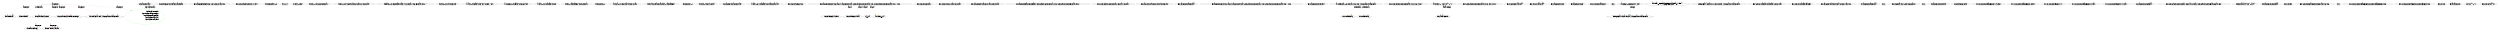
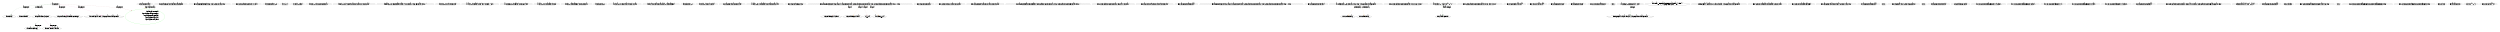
node "throw new ArgumentNullException(''url.Stream'');": label "throw new ArgumentNullException(''url.Stream'');" -> "throw new ArgumentNullException(''url.Scheme'');"
edge "Nancy.Request" -> "((IDisposable)this.Body).Dispose()": removed, label "Nancy.Request"
node "this.ParseFormData()": label "this.ParseFormData()" -> "this.IDictionary()"
